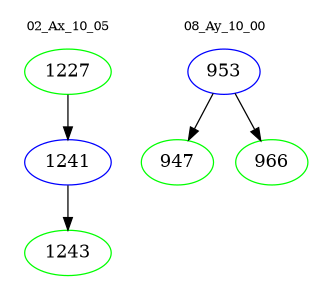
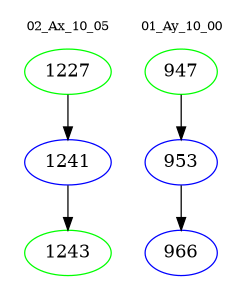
cluster "08_Ay_10_00": label "08_Ay_10_00" -> "01_Ay_10_00"
edge "953" -> "947": reversed
node "966": color green -> blue
